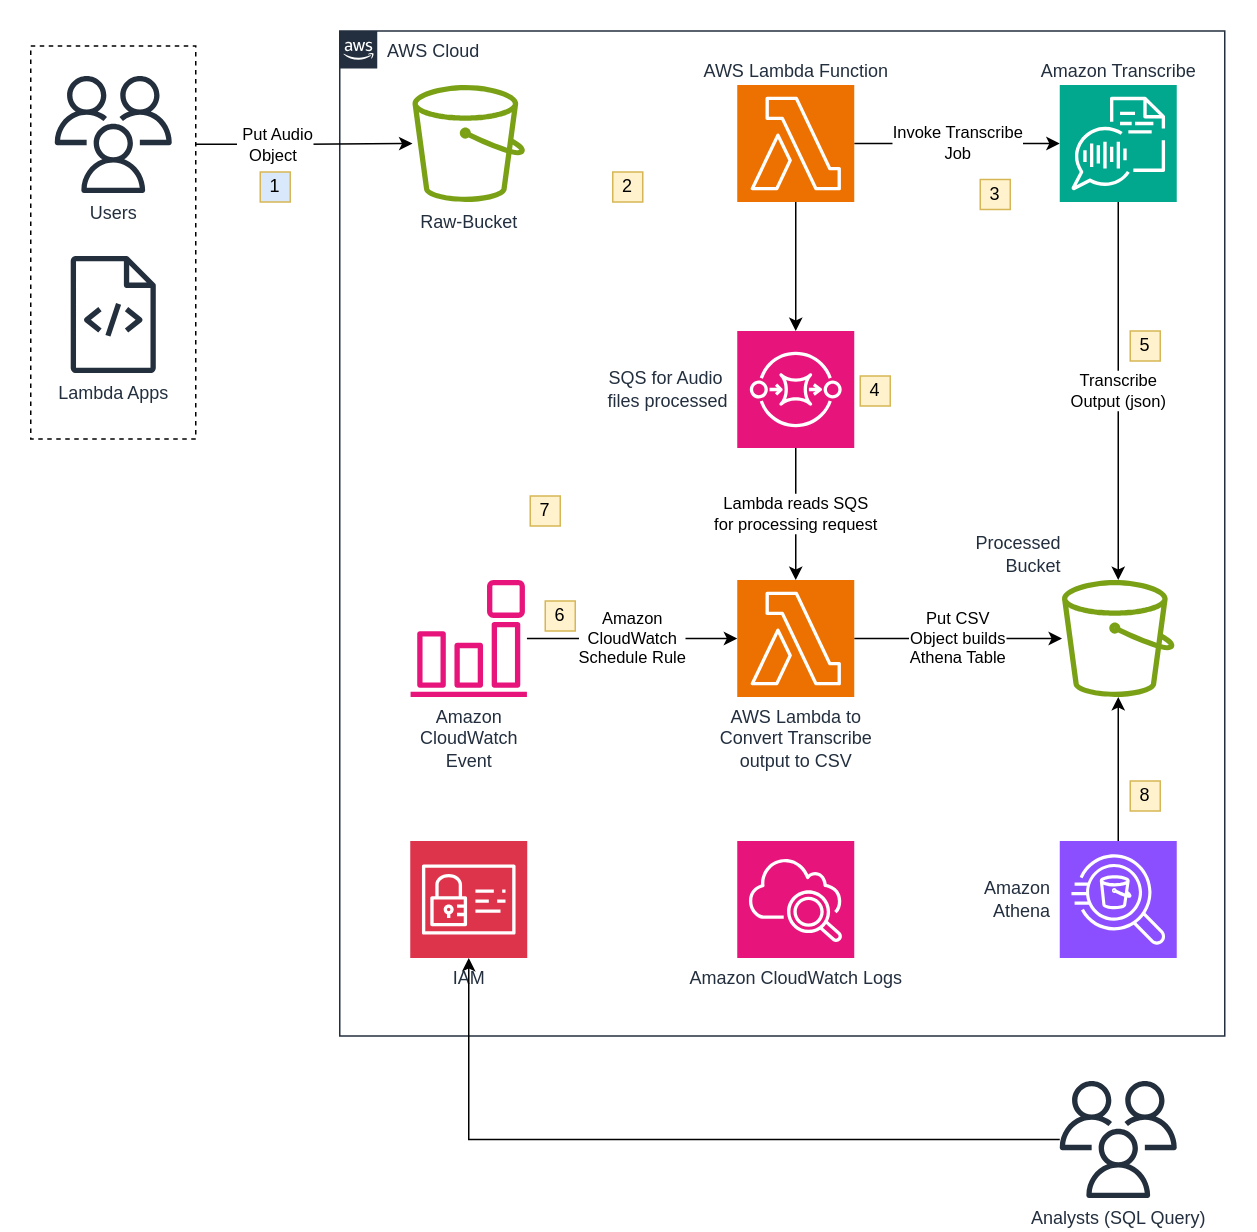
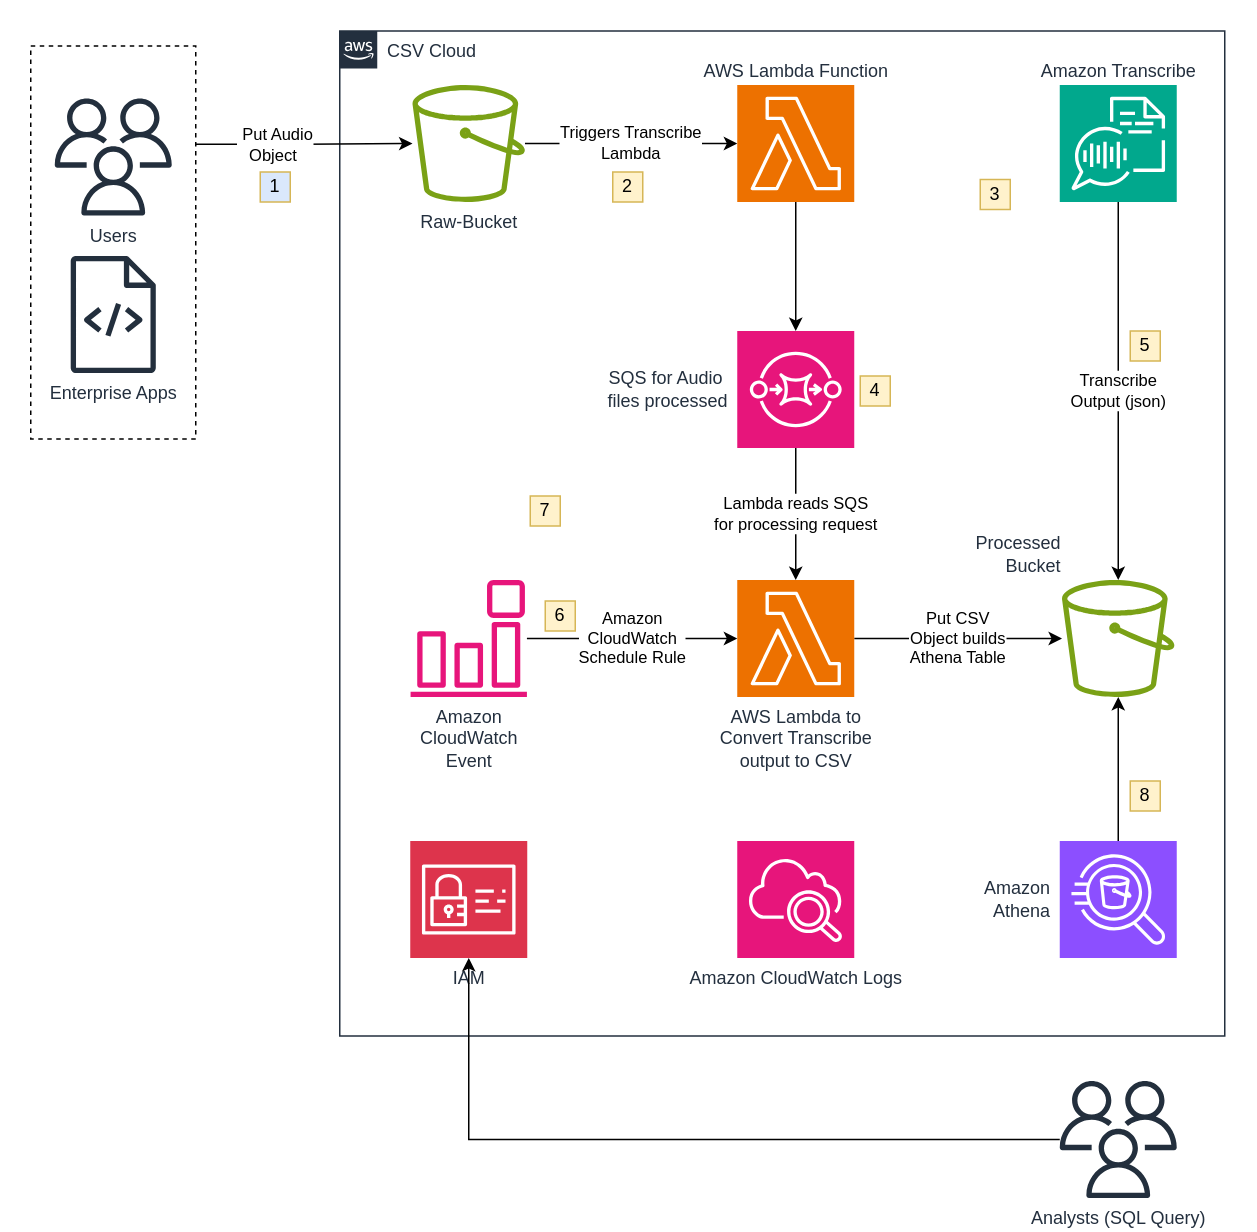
node "AWS Cloud": label "AWS Cloud" -> "CSV Cloud"
node "Users": moved (113, 134) -> (113, 157)
edge "Raw-Bucket" -> "AWS Lambda Function": added, label "Triggers Transcribe Lambda"
edge "AWS Lambda Function" -> "Amazon Transcribe": removed, label "Invoke Transcribe Job"
node "Lambda Apps": label "Lambda Apps" -> "Enterprise Apps"
